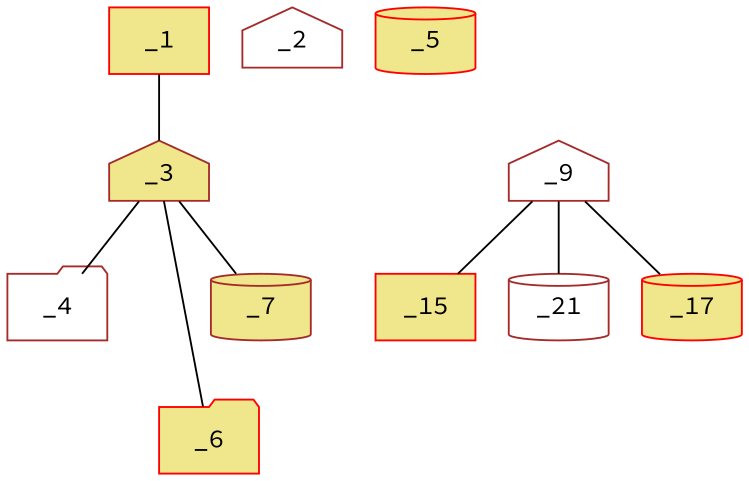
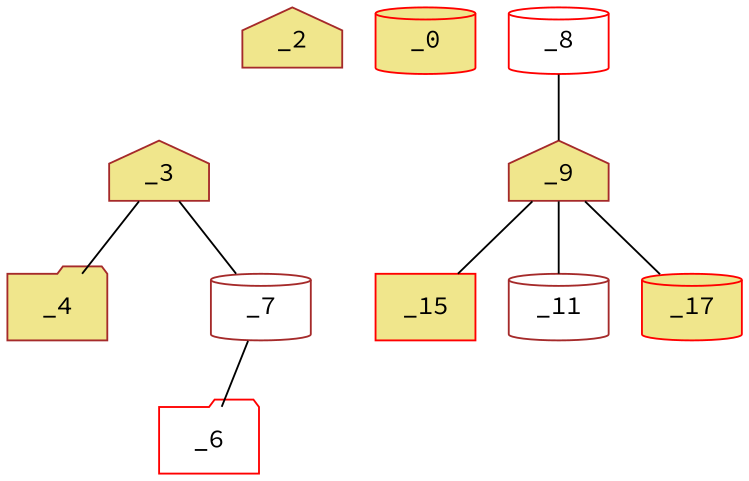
node "_1": removed
node "_2": fillcolor white -> khaki
node "_5": label "_5" -> "_0"
node "_8": added
node "_9": fillcolor white -> khaki
edge "_3" -- "_6": now "_7" -- "_6"
node "_4": fillcolor white -> khaki
node "_7": fillcolor khaki -> white
node "_21": label "_21" -> "_11"
node "_6": fillcolor khaki -> white
